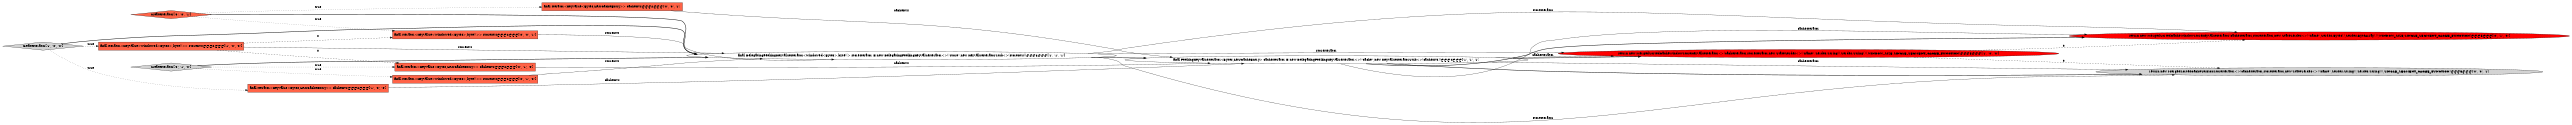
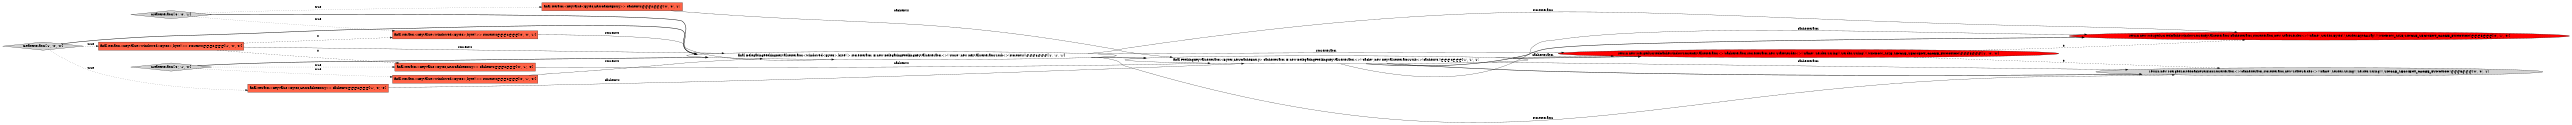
node "createIterator['0', '0', '1']": fillcolor tomato -> lightgray
